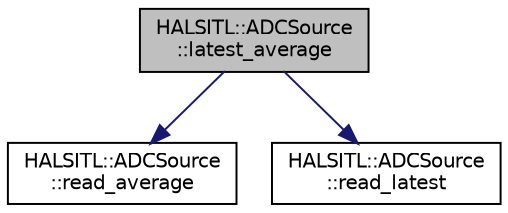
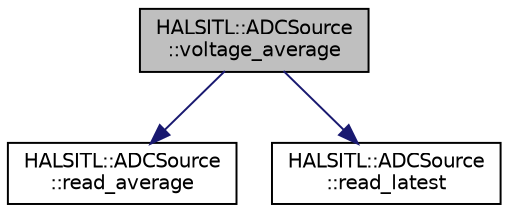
node "HALSITL::ADCSource ::latest_average": label "HALSITL::ADCSource ::latest_average" -> "HALSITL::ADCSource ::voltage_average"
